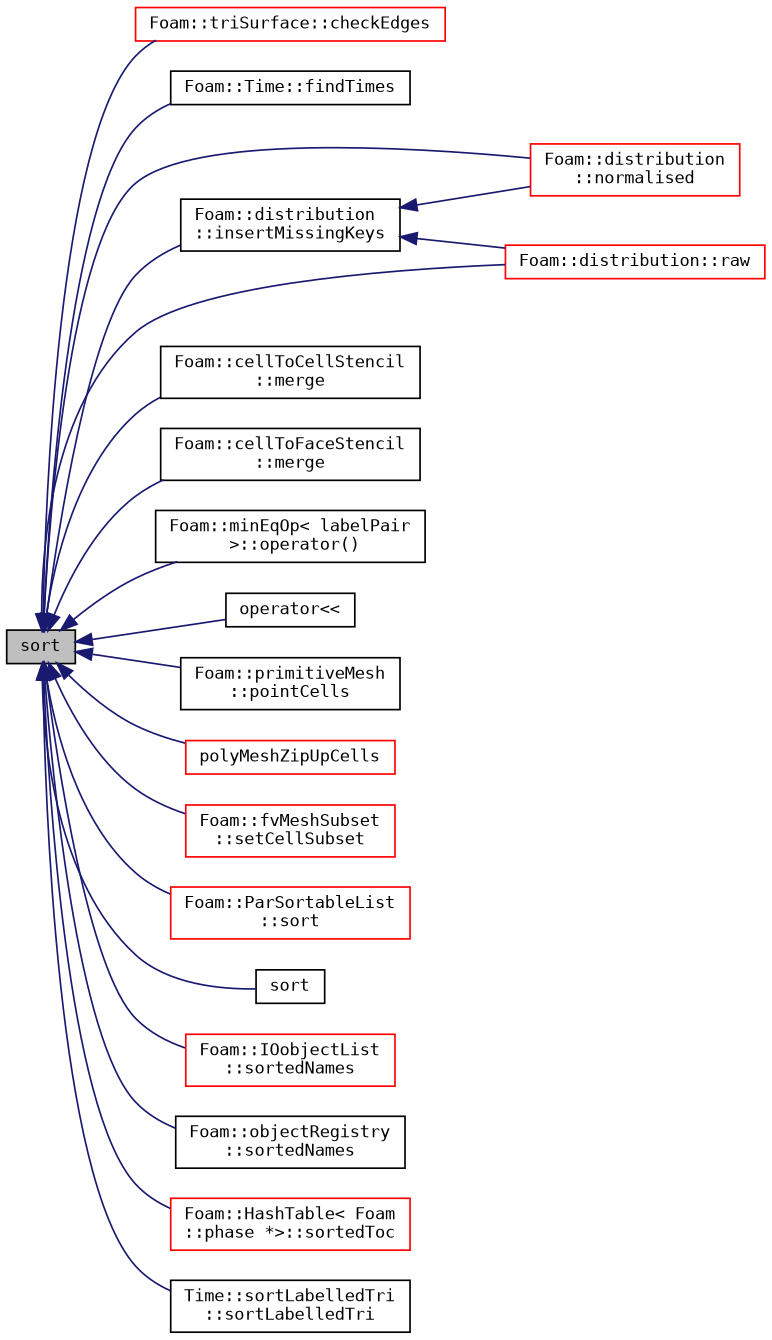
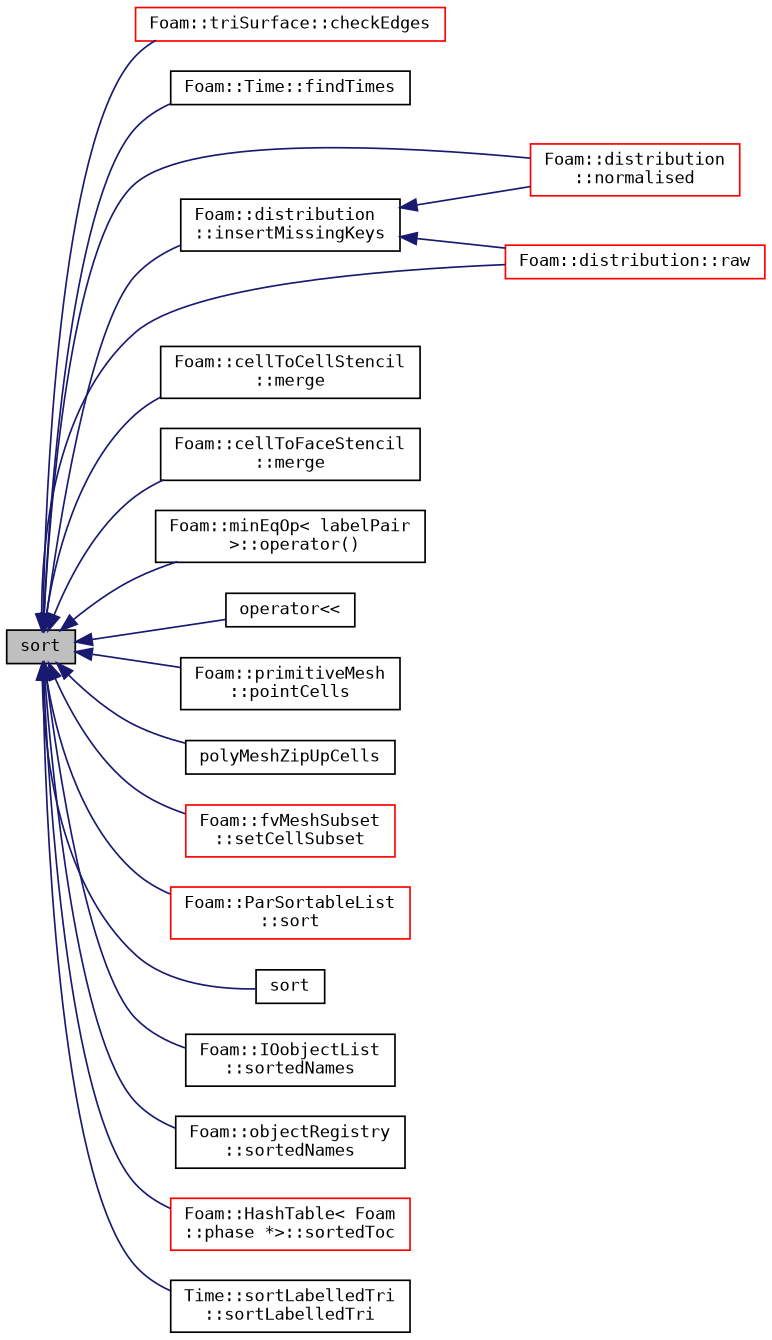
node "polyMeshZipUpCells": color red -> black
node "Foam::IOobjectList ::sortedNames": color red -> black
